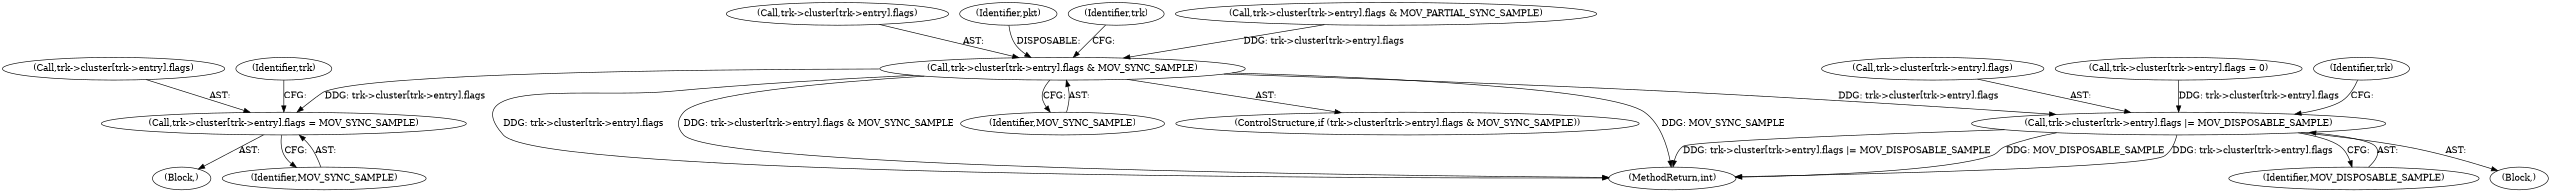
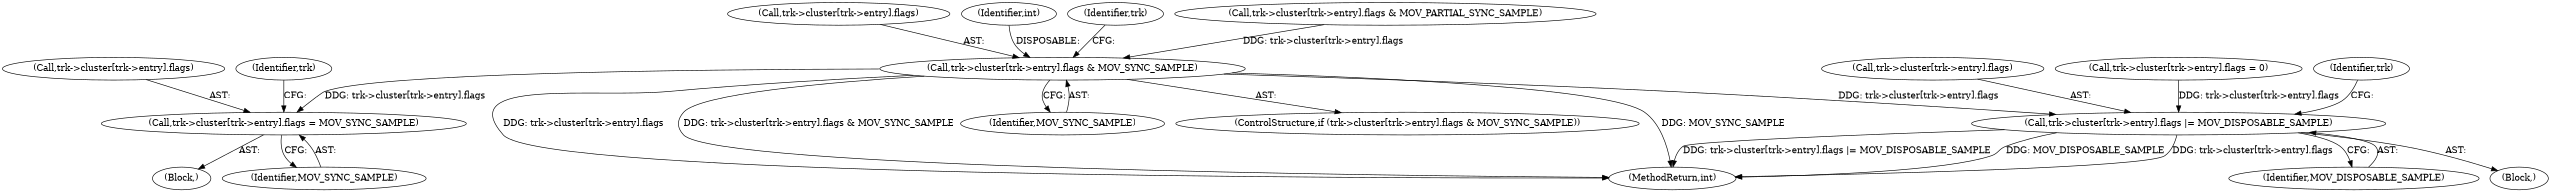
node "(Identifier,pkt)": label "(Identifier,pkt)" -> "(Identifier,int)"
